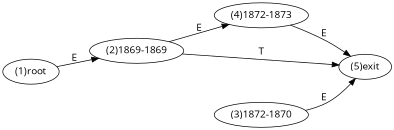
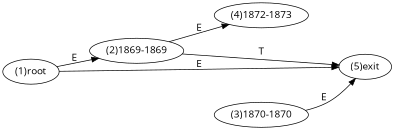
edge "(4)1872-1873" -> "(5)exit": now "(1)root" -> "(5)exit"
node "(3)1872-1870": label "(3)1872-1870" -> "(3)1870-1870"
